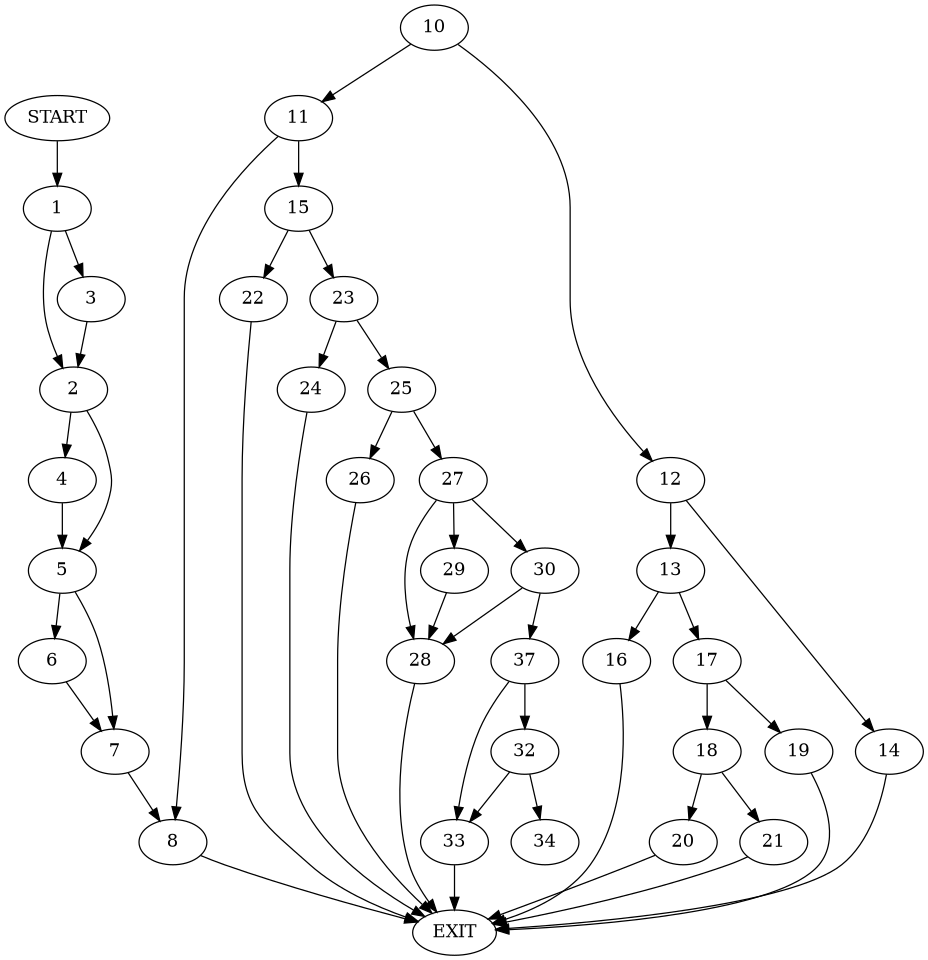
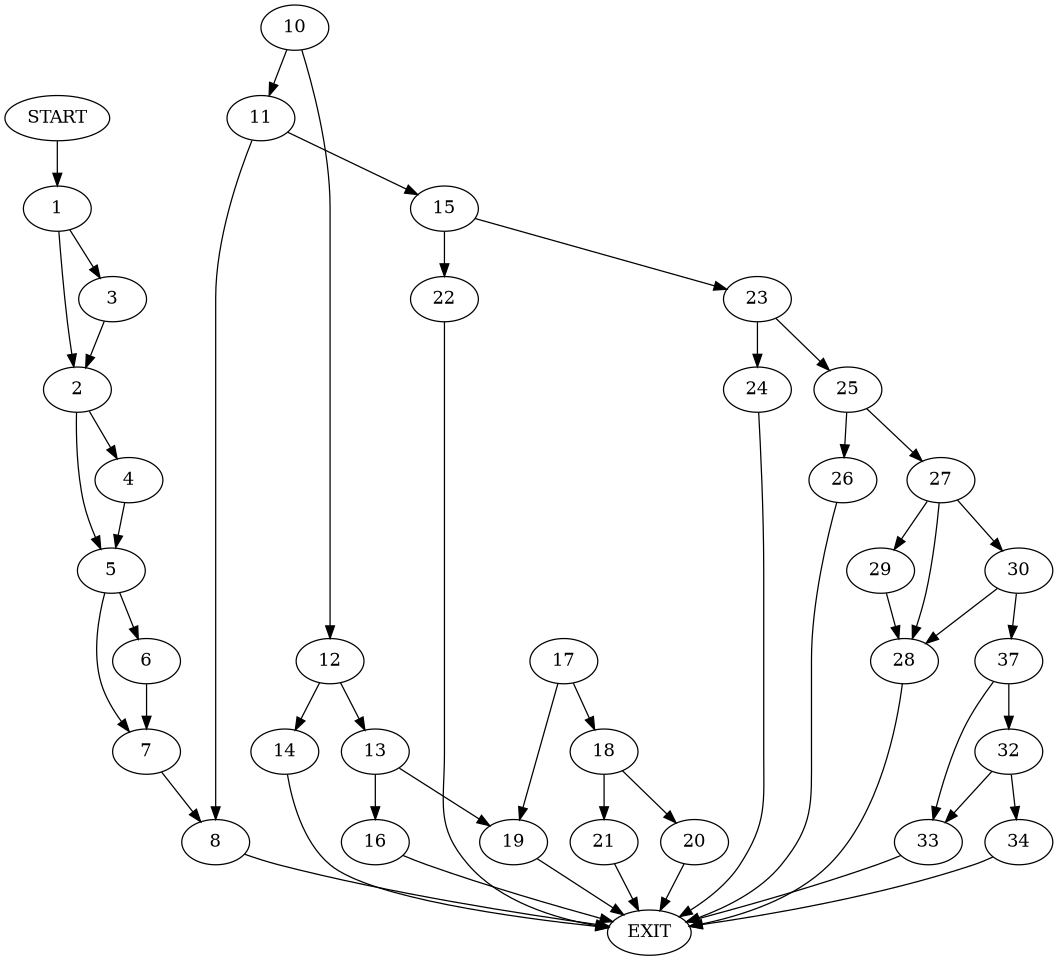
edge "13" -> "17": now "13" -> "19"
edge "34" -> "EXIT": added
